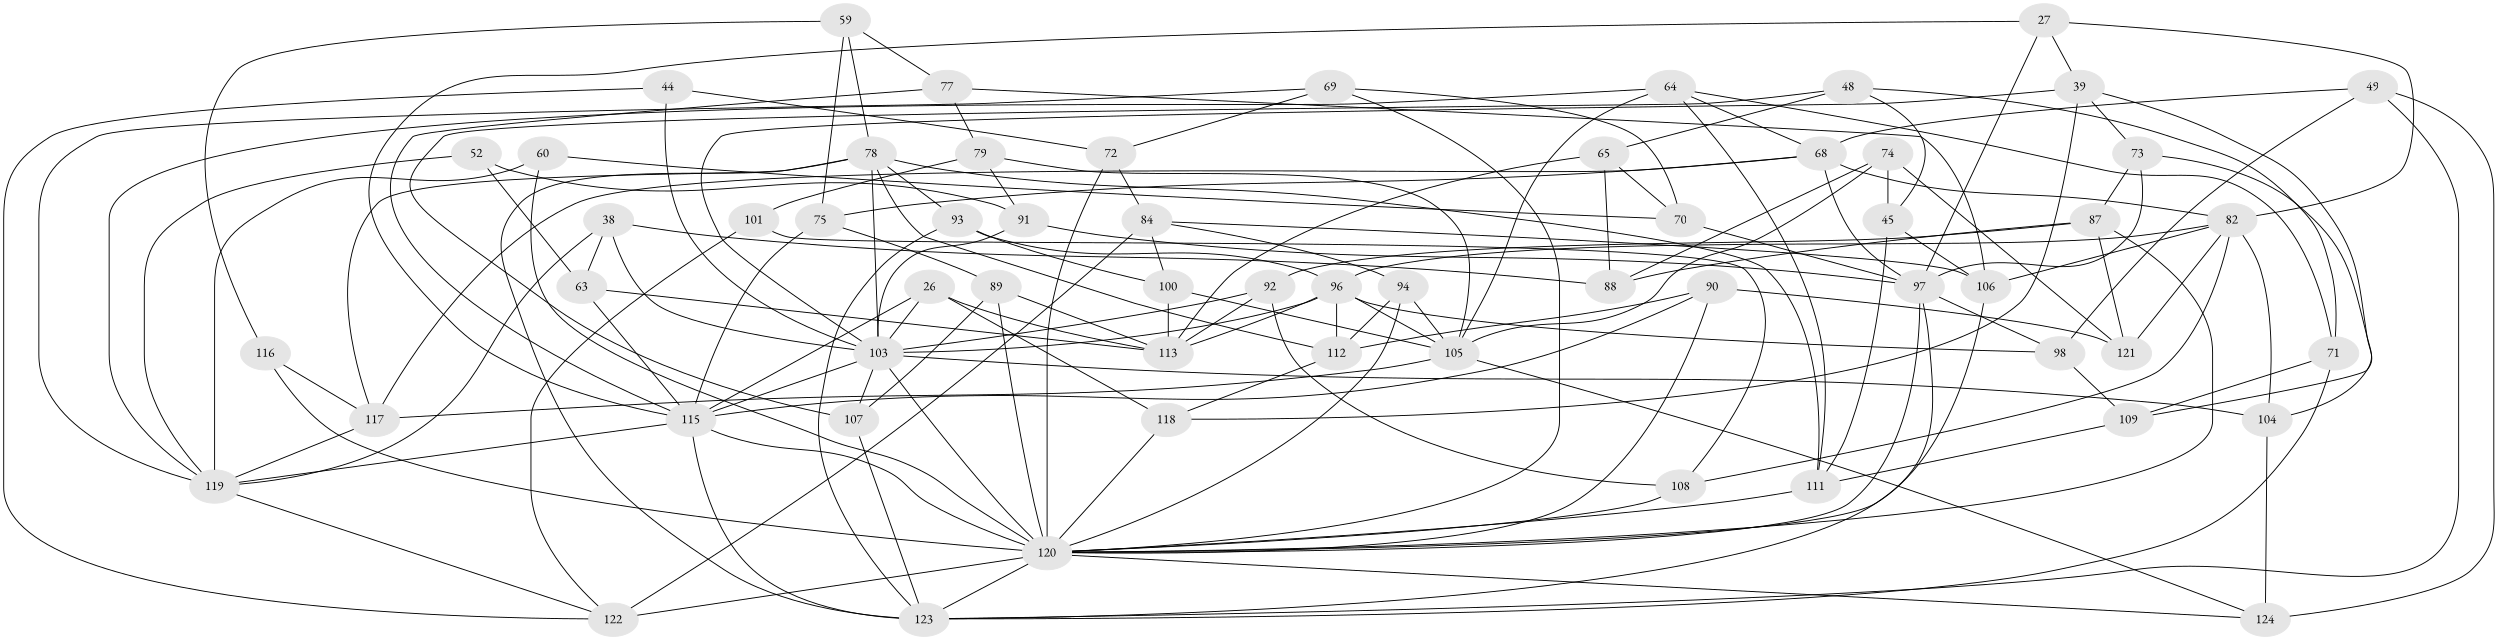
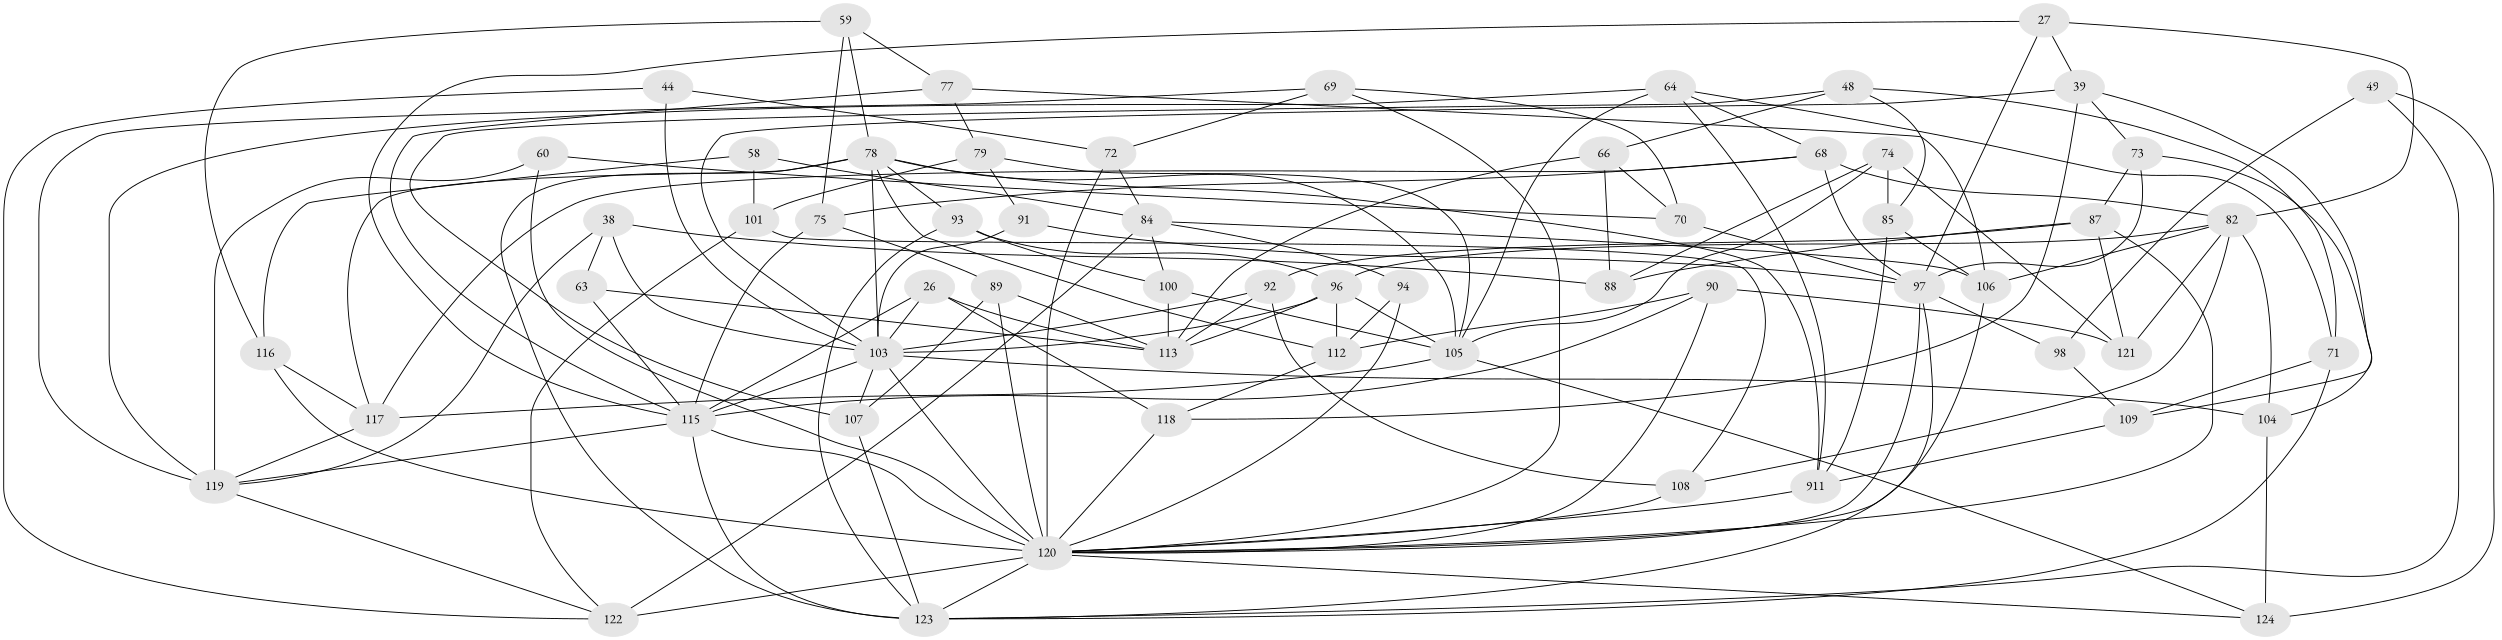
edge "49" -- "68": removed
node "52": removed
node "58": added
node "65": label "65" -> "66"
node "45": label "45" -> "85"
edge "94" -- "105": now "78" -- "105"
edge "96" -- "98": removed
node "111": label "111" -> "911"
